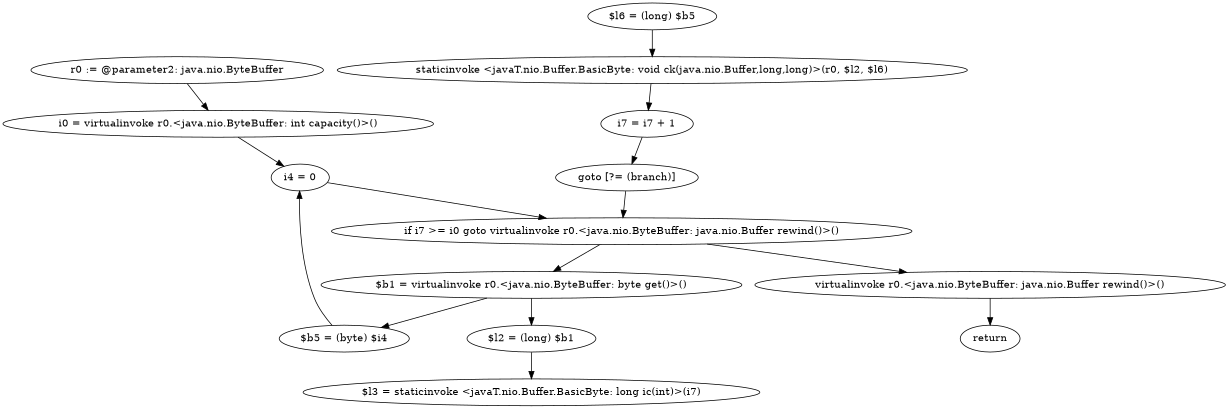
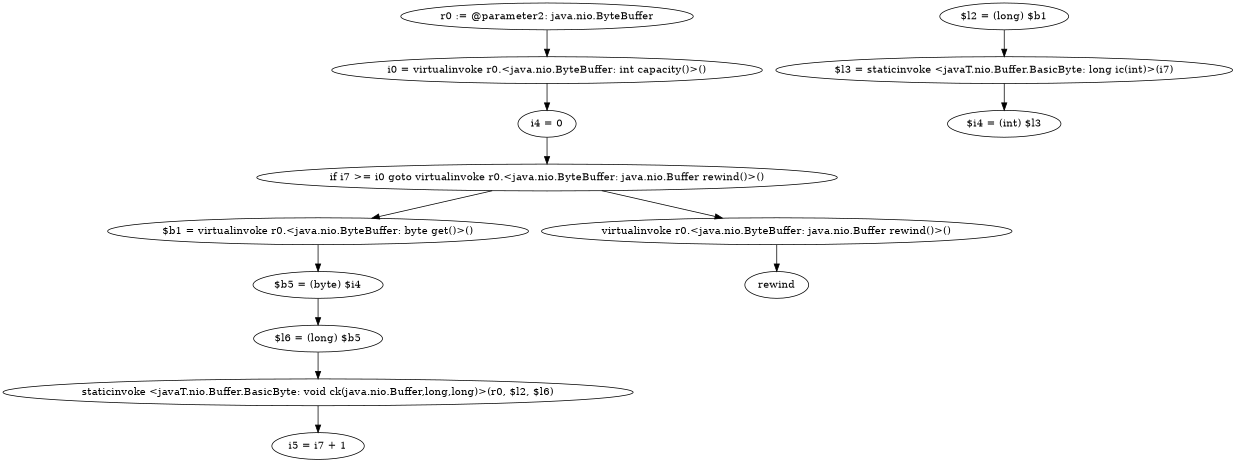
node "i7 = i7 + 1": label "i7 = i7 + 1" -> "i5 = i7 + 1"
node "$i4 = (int) $l3": added
node "goto [?= (branch)]": removed
edge "$b5 = (byte) $i4" -> "i4 = 0": now "$b5 = (byte) $i4" -> "$l6 = (long) $b5"
edge "$b1 = virtualinvoke r0.<java.nio.ByteBuffer: byte get()>()" -> "$l2 = (long) $b1": removed
node "return": label "return" -> "rewind"
